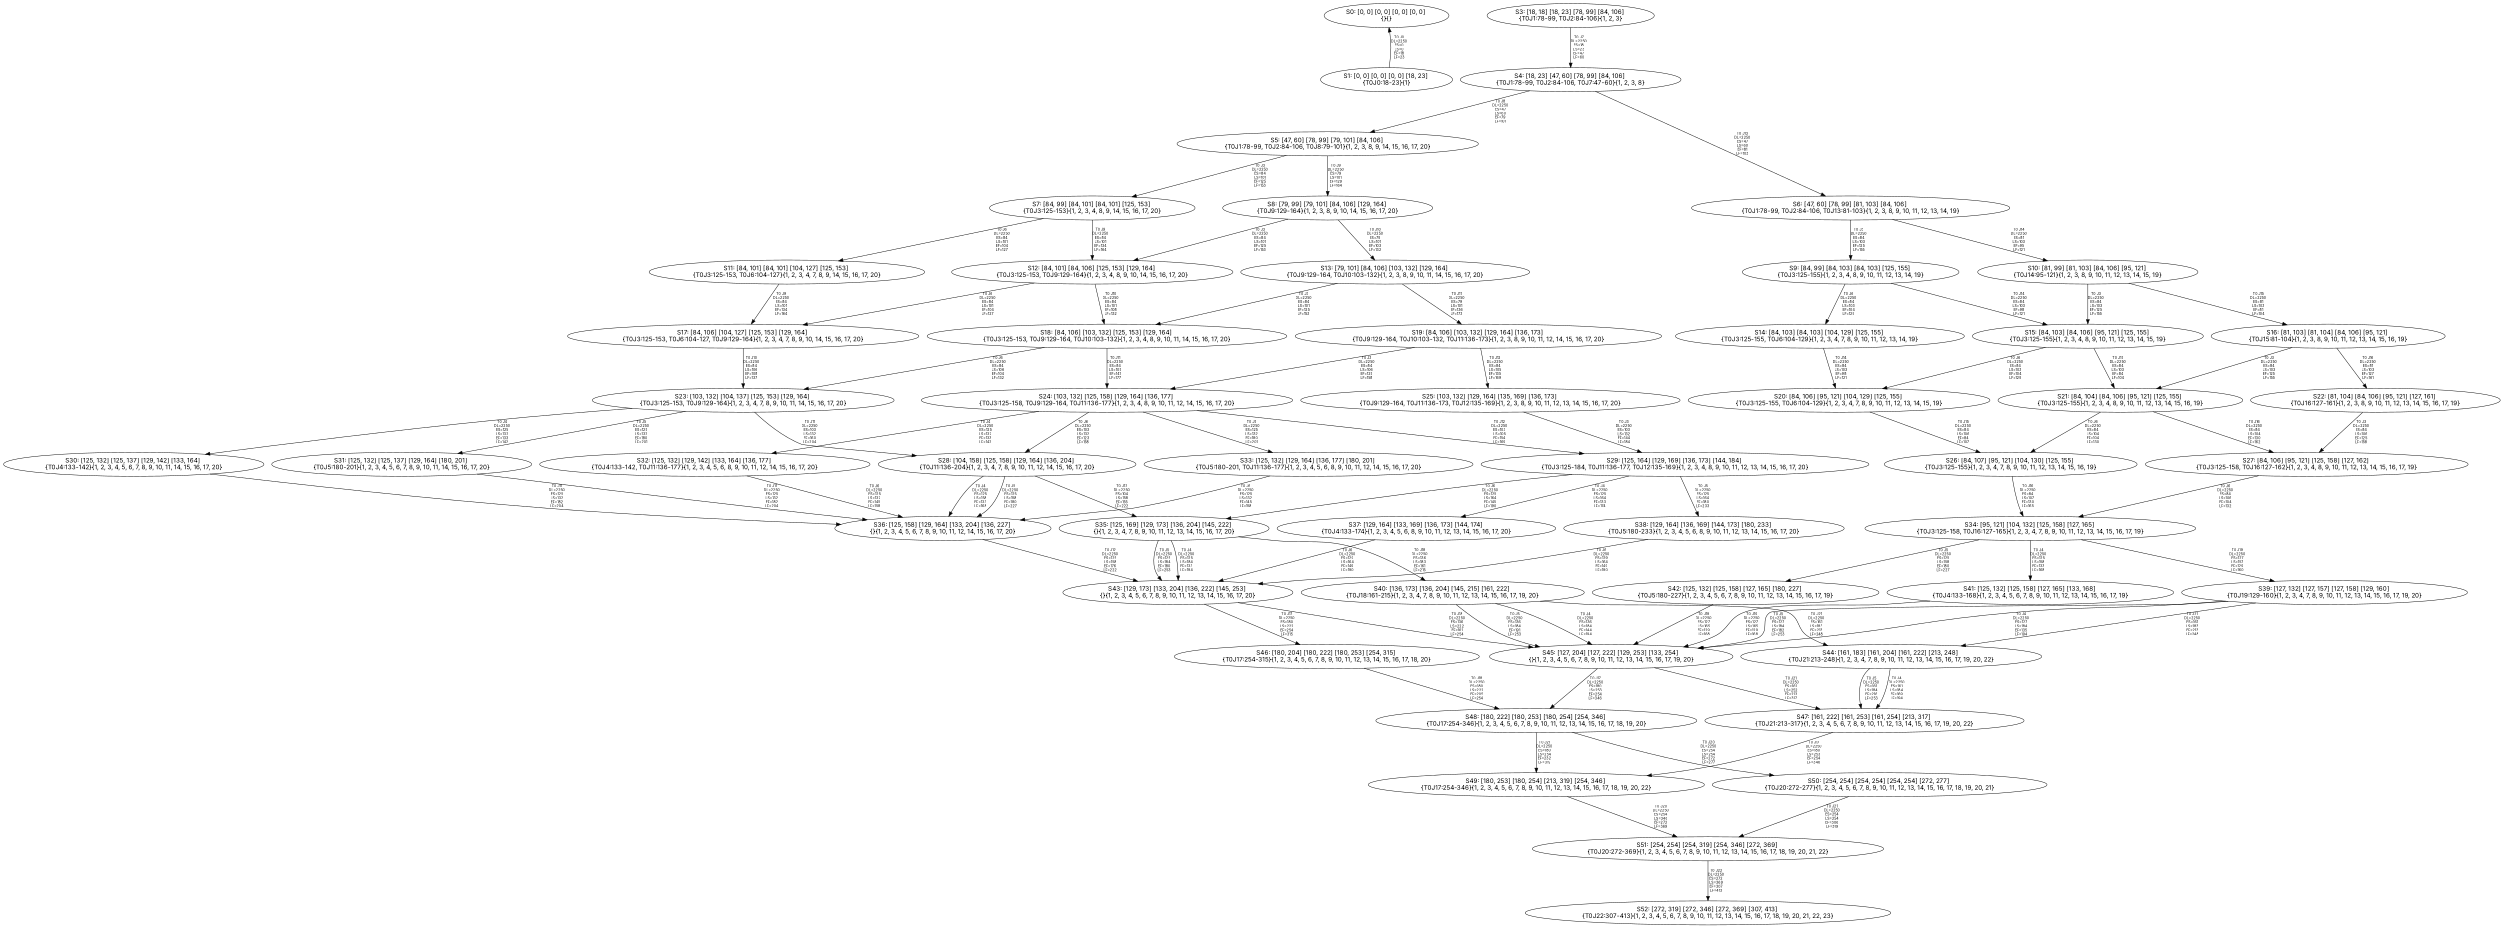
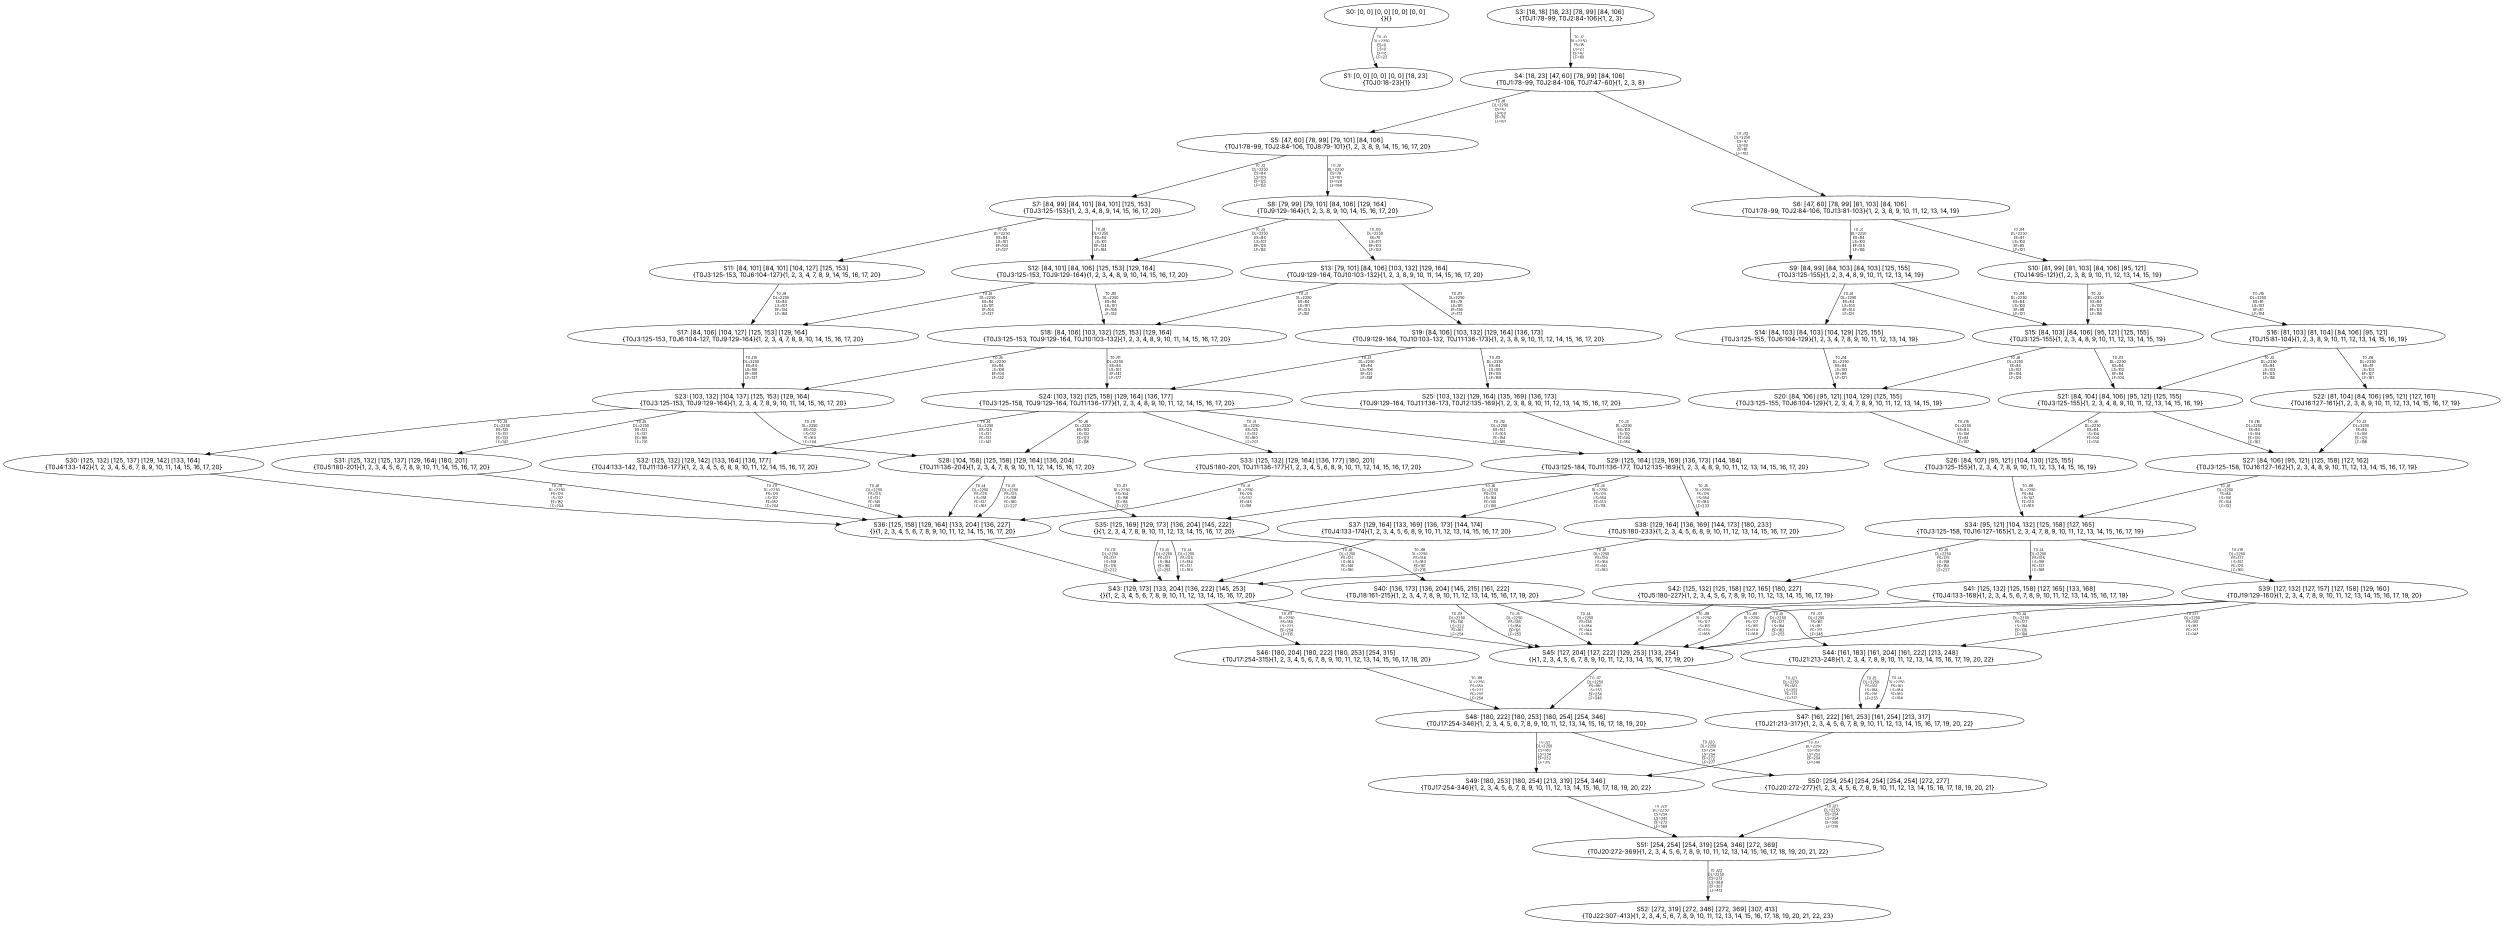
edge "S1: [0, 0] [0, 0] [0, 0] [18, 23] {T0J0:18-23}{1}" -> "S0: [0, 0] [0, 0] [0, 0] [0, 0] {}{}": reversed
